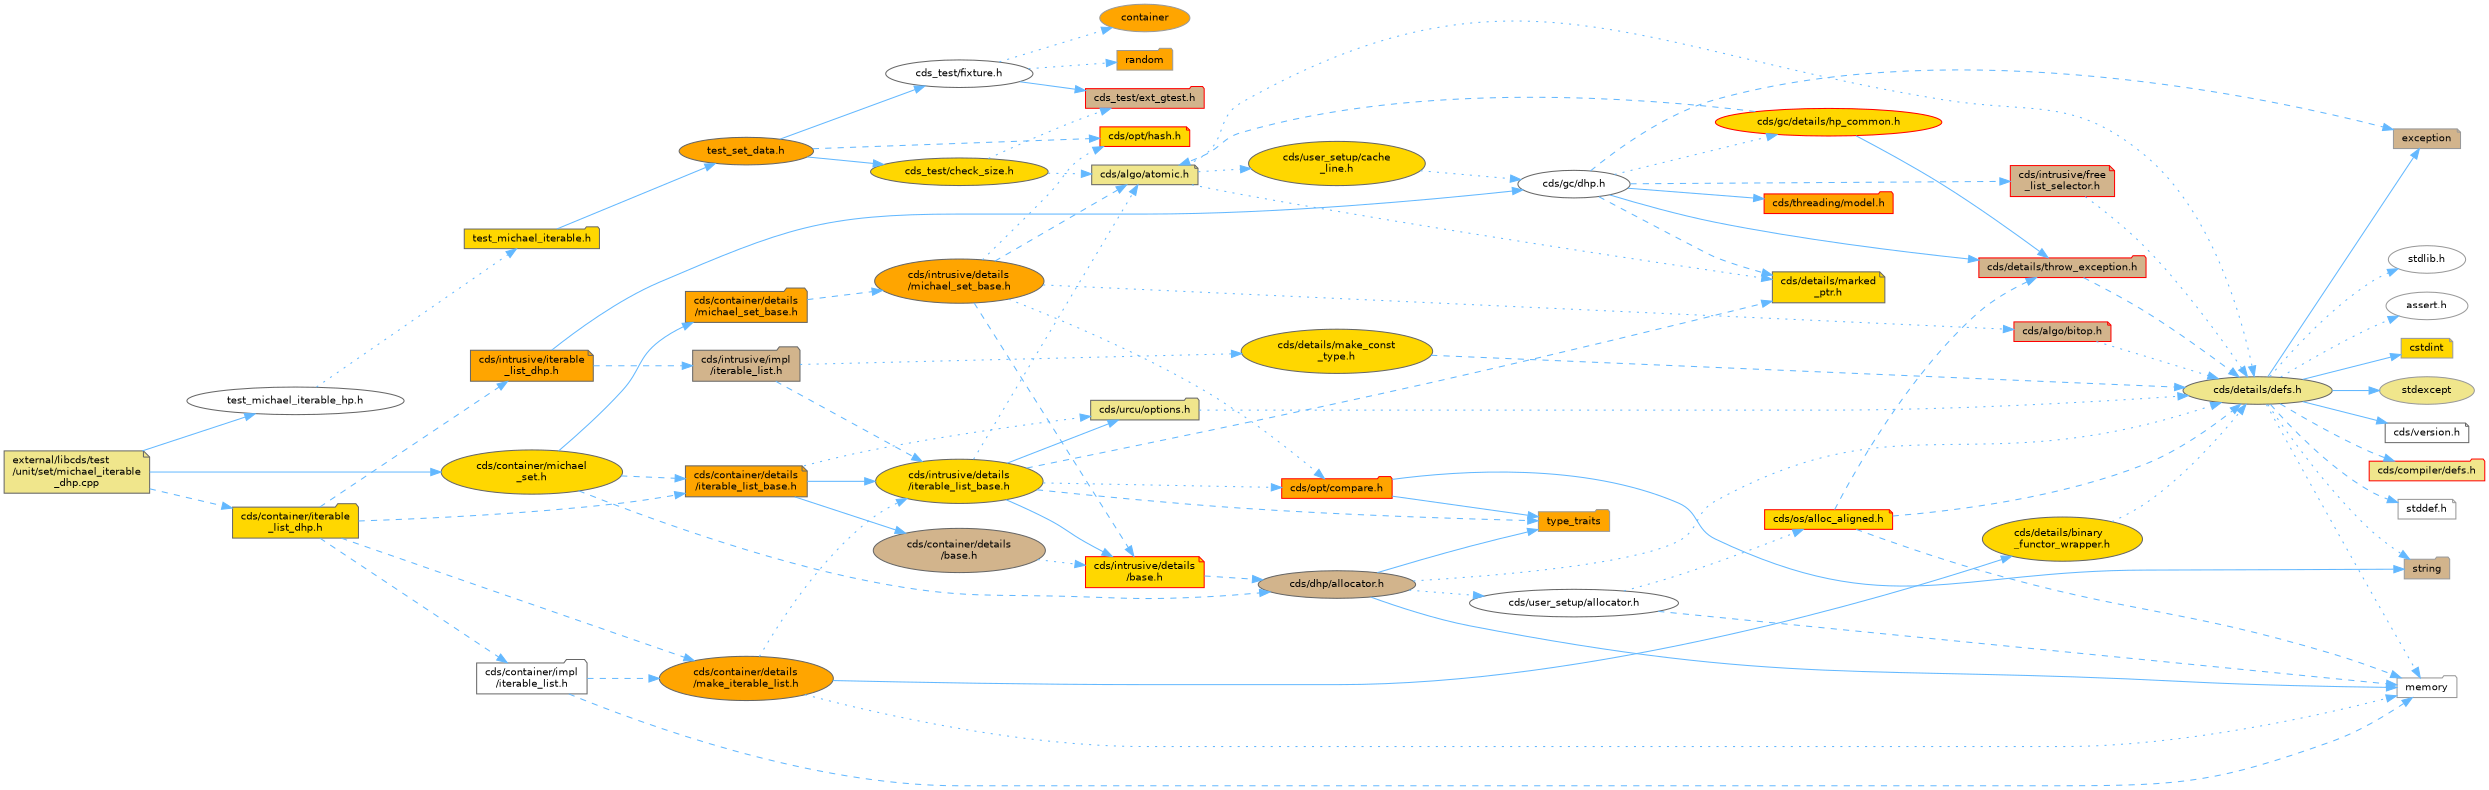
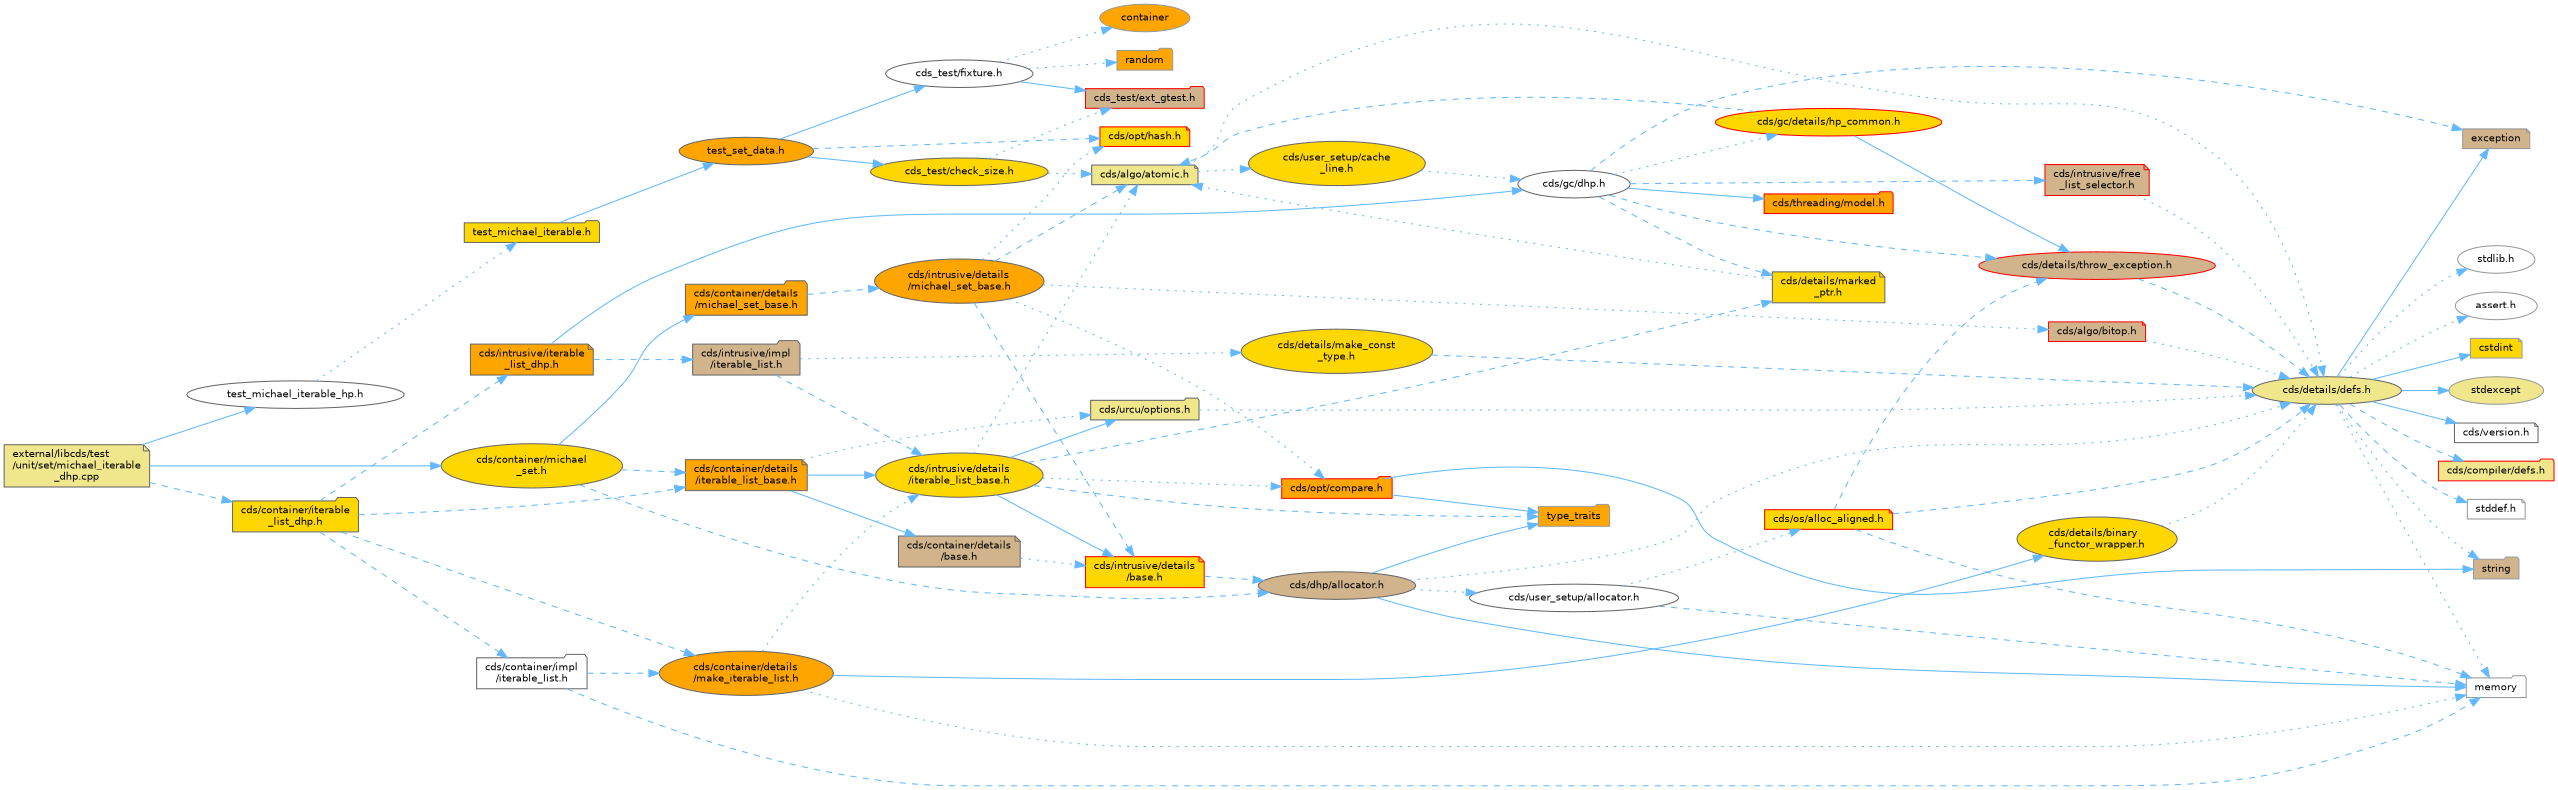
edge "cds/algo/atomic.h" -> "cds/details/marked _ptr.h": reversed
edge "cds/gc/dhp.h" -> "cds/details/throw_exception.h": style solid -> dashed
node "cds/details/throw_exception.h": shape folder -> ellipse
node "cds/container/details /base.h": shape ellipse -> note
